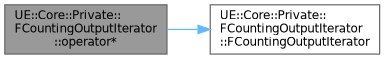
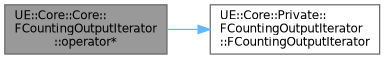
node "UE::Core::Private:: FCountingOutputIterator ::operator*": label "UE::Core::Private:: FCountingOutputIterator ::operator*" -> "UE::Core::Core:: FCountingOutputIterator ::operator*"
